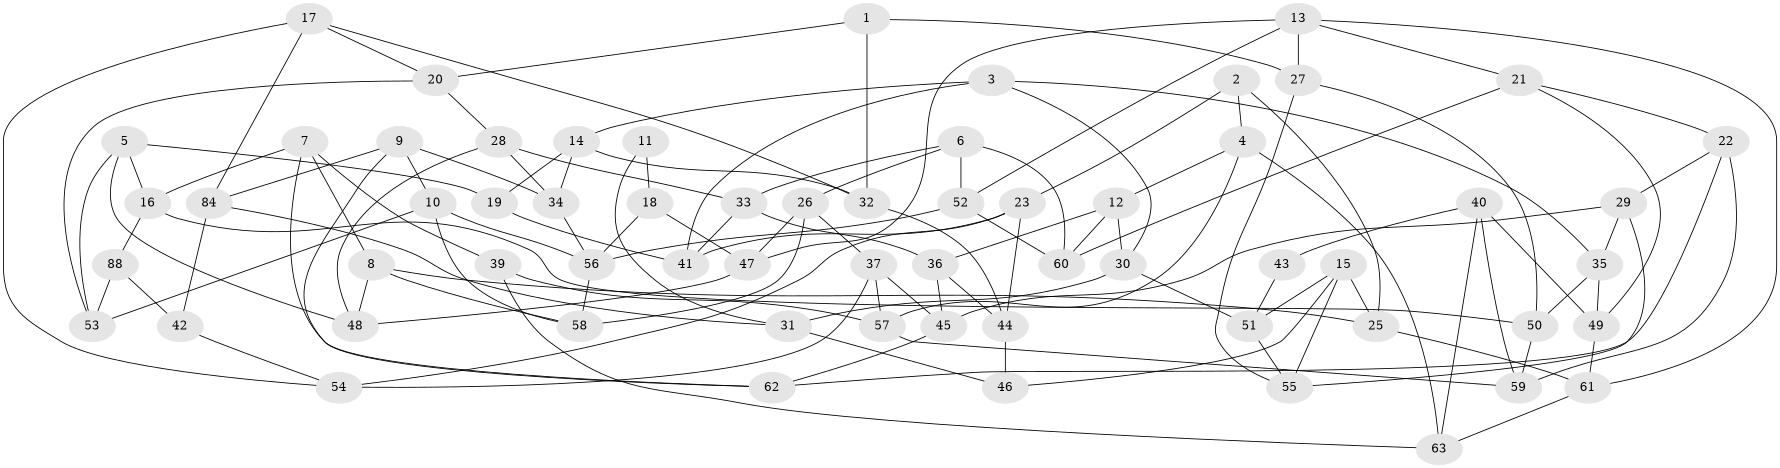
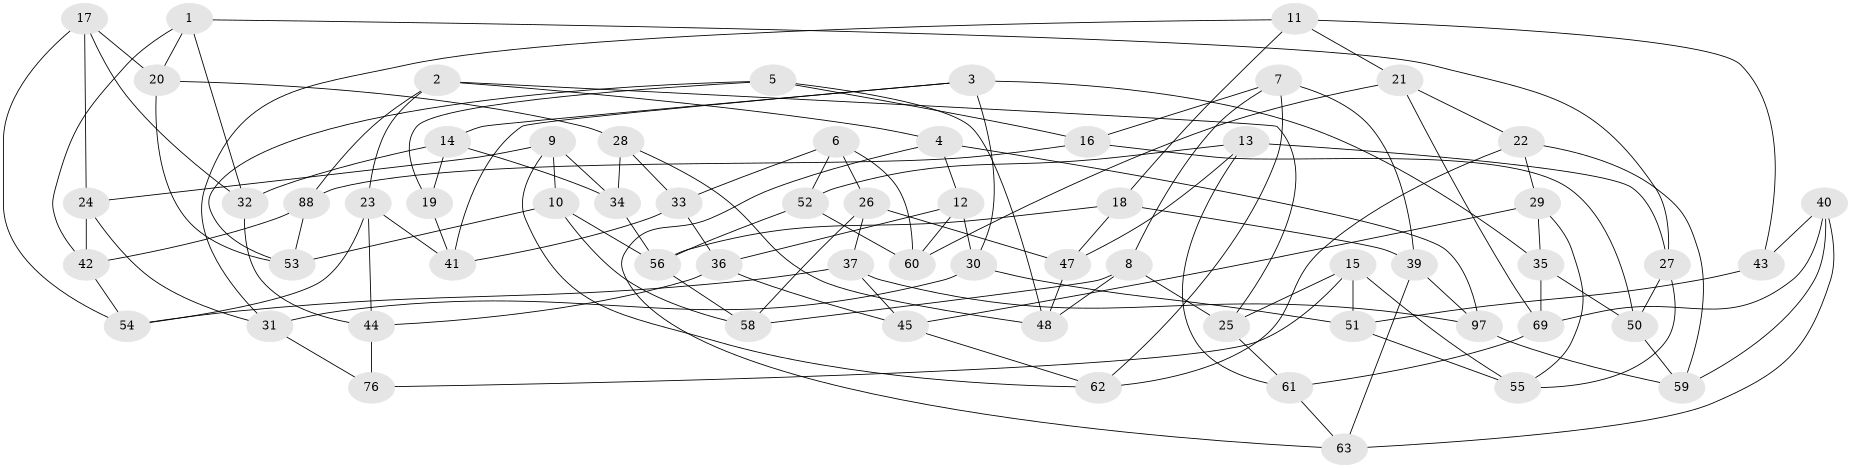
edge "11" -- "43": added
edge "13" -- "21": now "11" -- "21"
edge "1" -- "42": added
edge "2" -- "88": added
node "84": label "84" -> "24"
edge "18" -- "39": added
node "57": label "57" -> "97"
node "49": label "49" -> "69"
node "46": label "46" -> "76"
